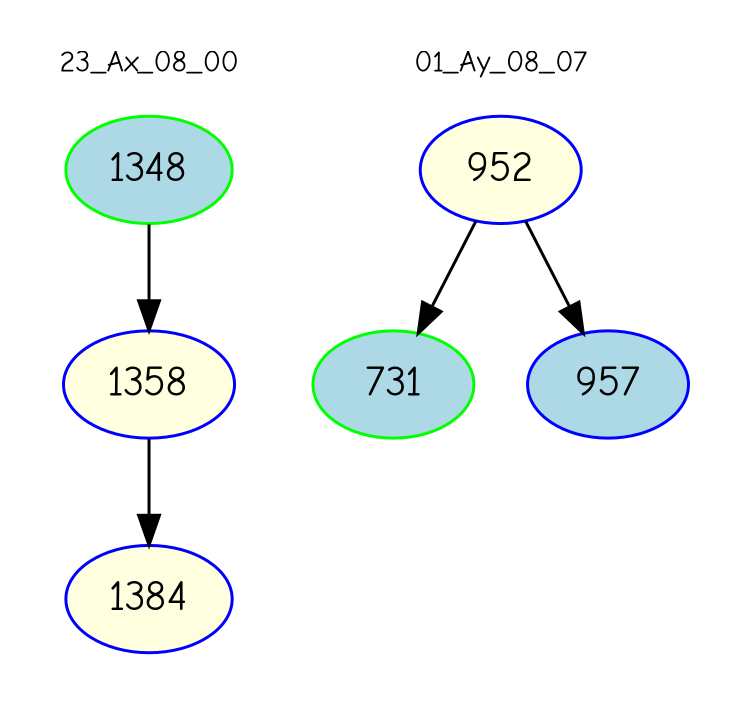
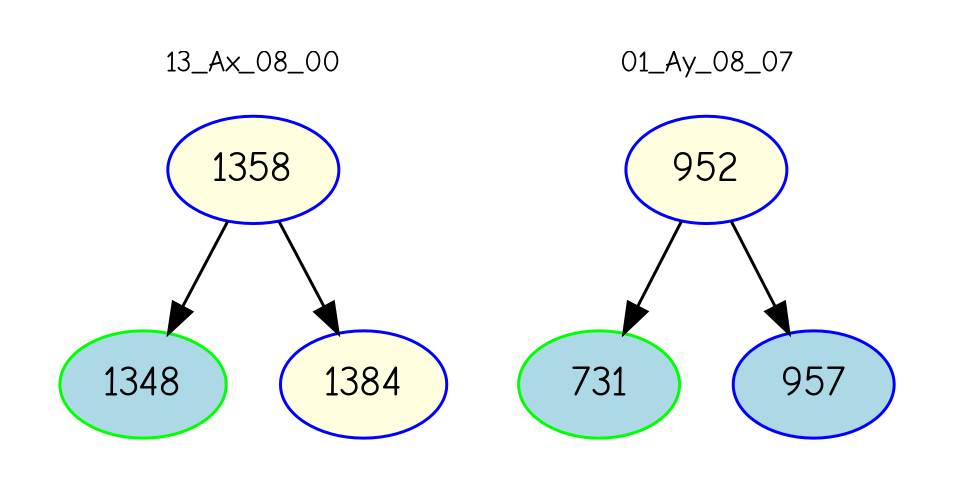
cluster "23_Ax_08_00": label "23_Ax_08_00" -> "13_Ax_08_00"
edge "1348" -> "1358": reversed
